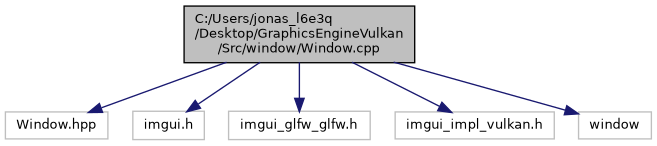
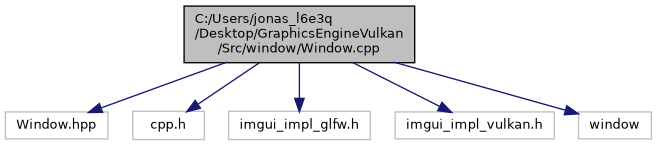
node "imgui.h": label "imgui.h" -> "cpp.h"
node "imgui_glfw_glfw.h": label "imgui_glfw_glfw.h" -> "imgui_impl_glfw.h"
